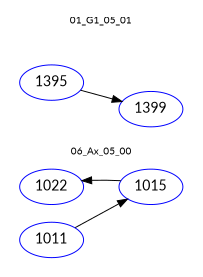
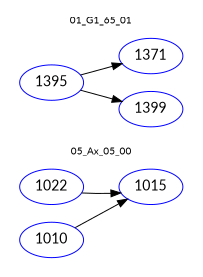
cluster "01_G1_05_01": label "01_G1_05_01" -> "01_G1_65_01"
node "1371": added
cluster "06_Ax_05_00": label "06_Ax_05_00" -> "05_Ax_05_00"
edge "1015" -> "1022": reversed
node "1011": label "1011" -> "1010"
